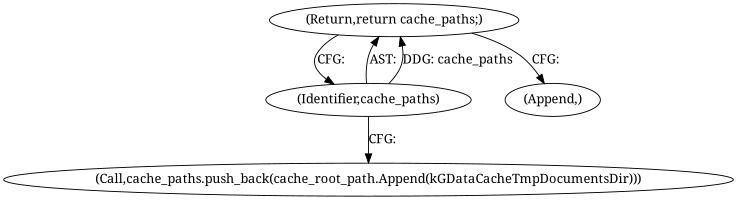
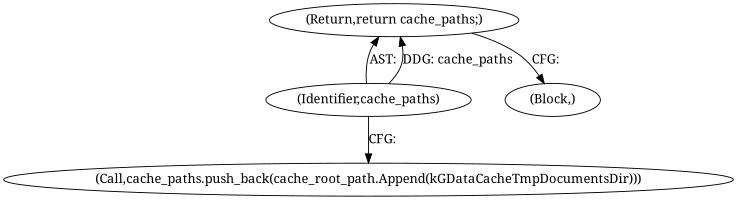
edge "(Return,return cache_paths;)" -> "(Identifier,cache_paths)": removed, label "CFG:"
node "(Append,)": label "(Append,)" -> "(Block,)"
